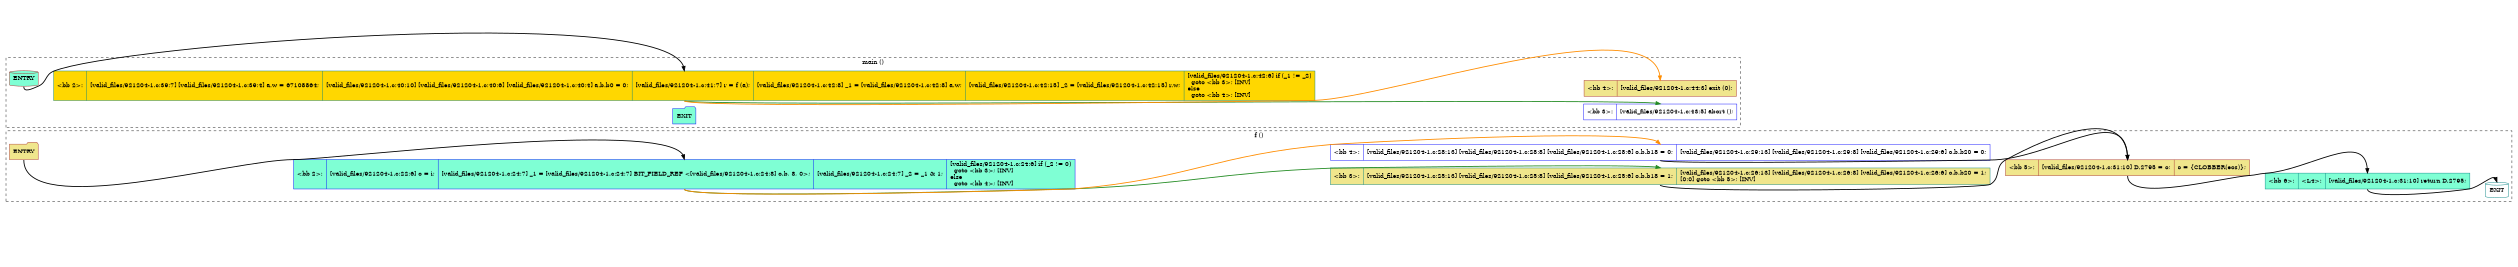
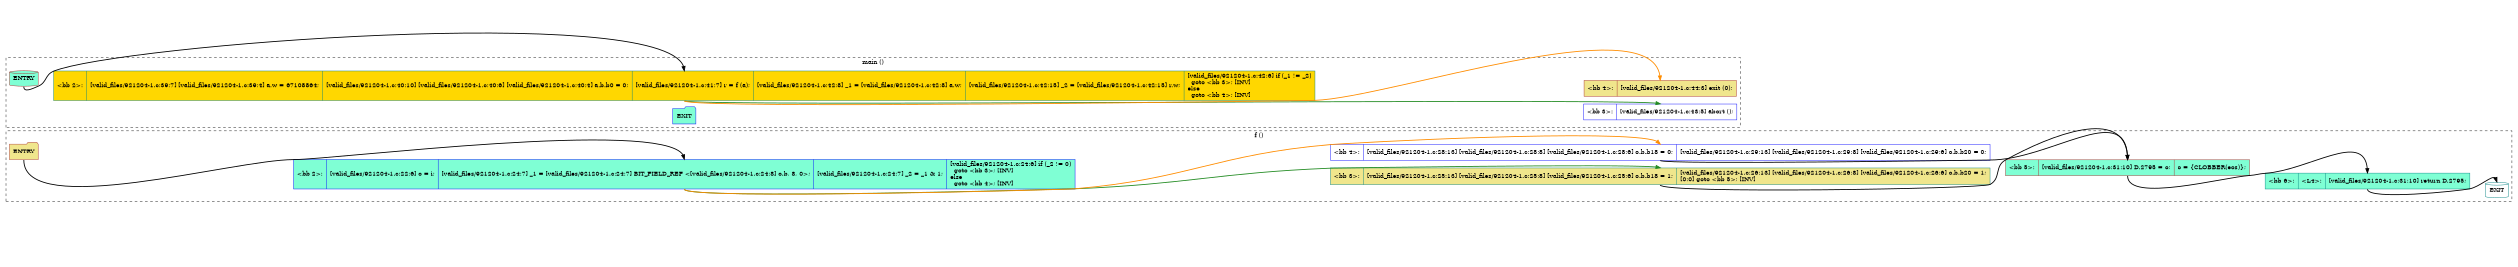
node "<bb 5>:": fillcolor khaki -> aquamarine
